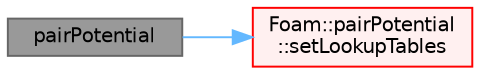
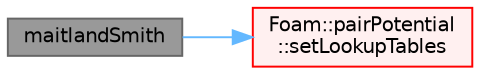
node "pairPotential": label "pairPotential" -> "maitlandSmith"
